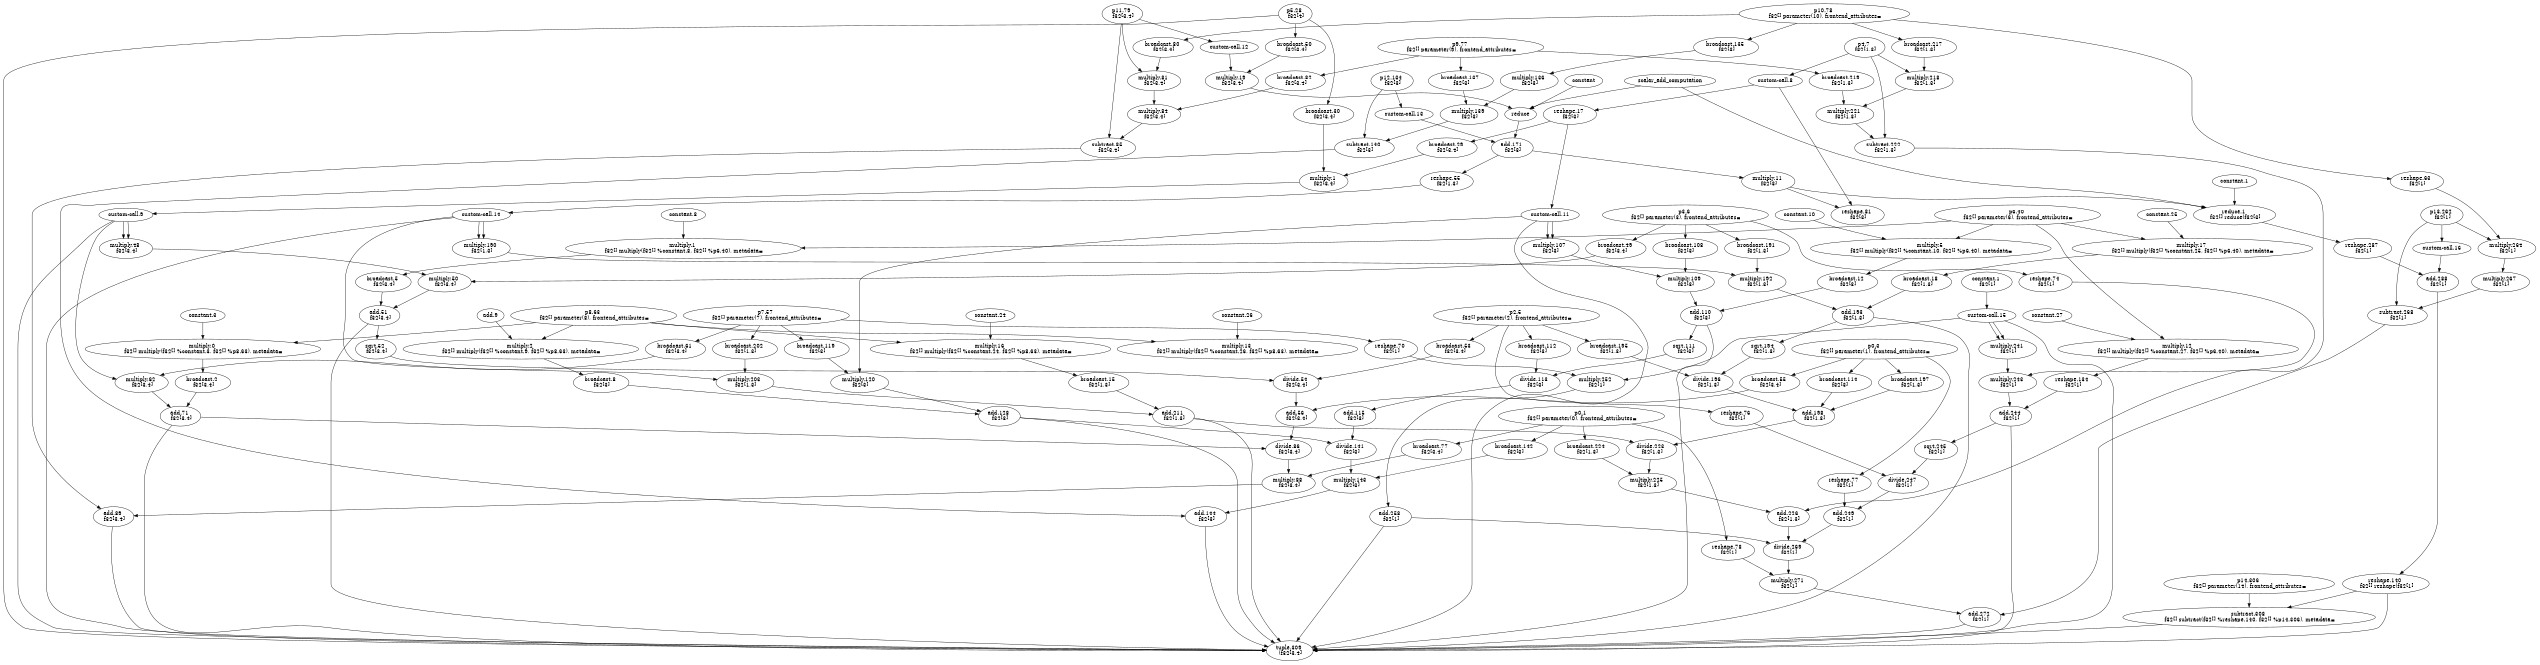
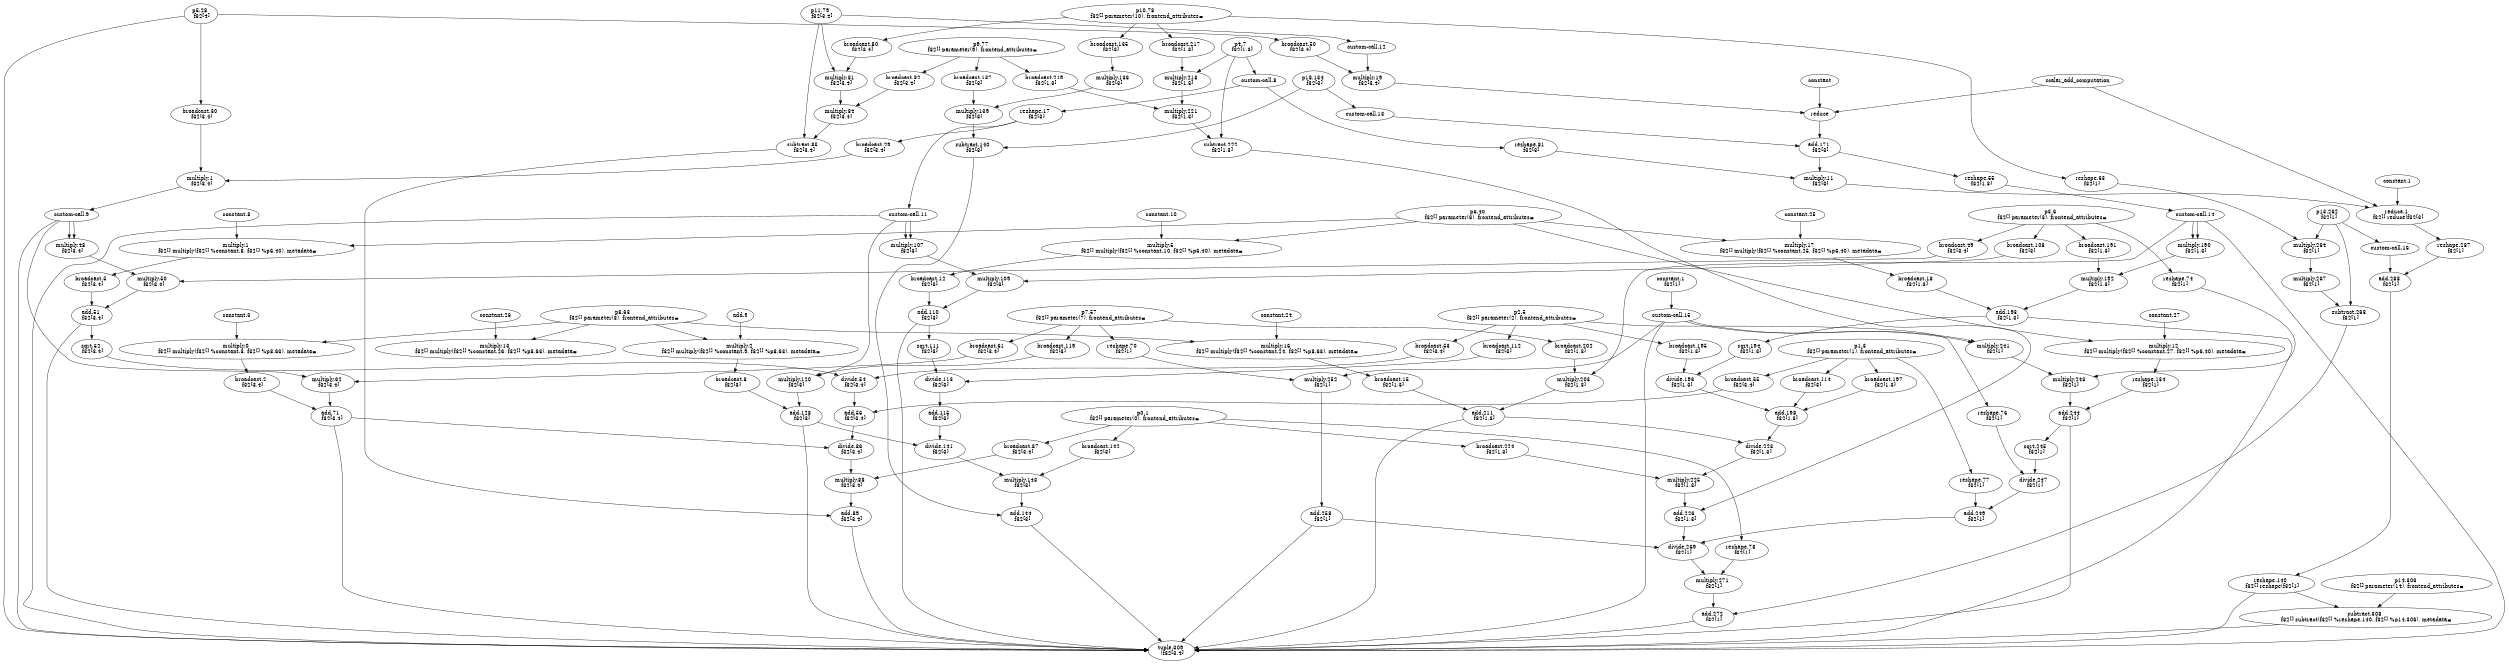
node "p12.134 f32[3]": label "p12.134 f32[3]" -> "p18.134 f32[3]"
edge "multiply.11 f32[3]" -> "reshape.81 f32[3]": reversed
node "p0.3 f32[] parameter(1), frontend_attributes=": label "p0.3 f32[] parameter(1), frontend_attributes=" -> "p1.3 f32[] parameter(1), frontend_attributes="
node "broadcast.77 f32[3,4]": label "broadcast.77 f32[3,4]" -> "broadcast.87 f32[3,4]"
